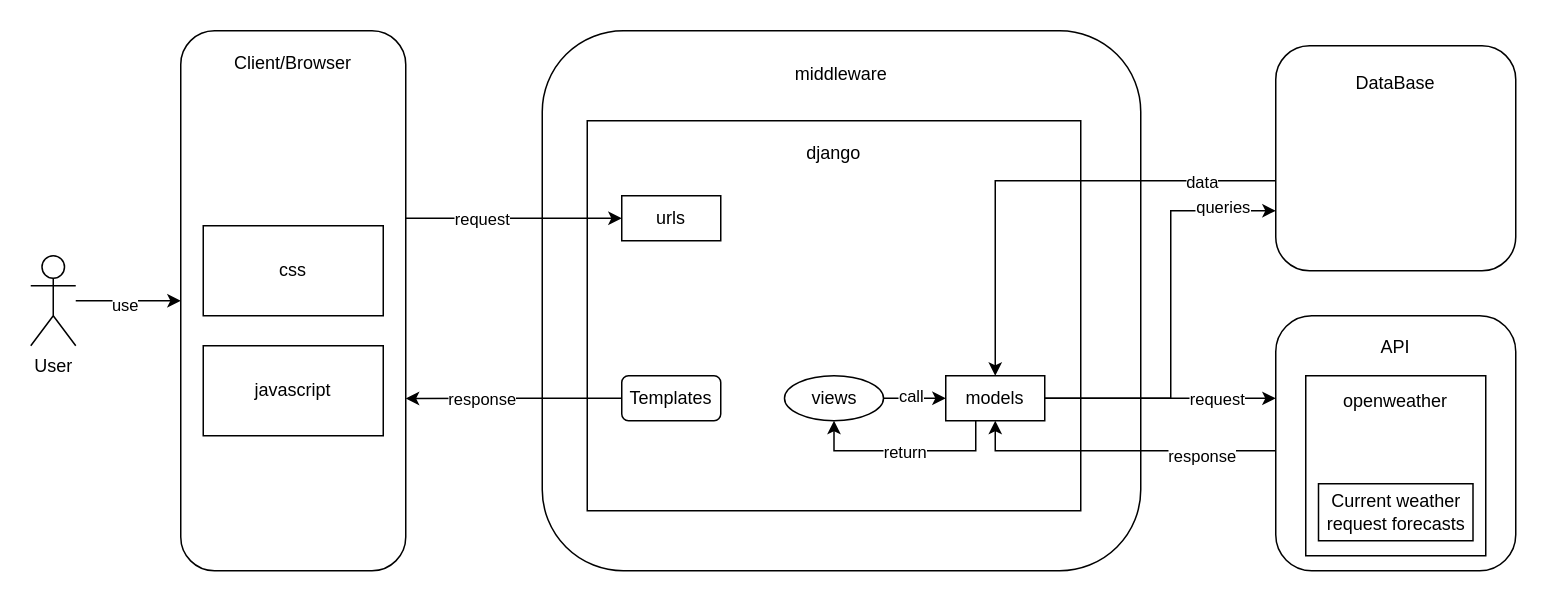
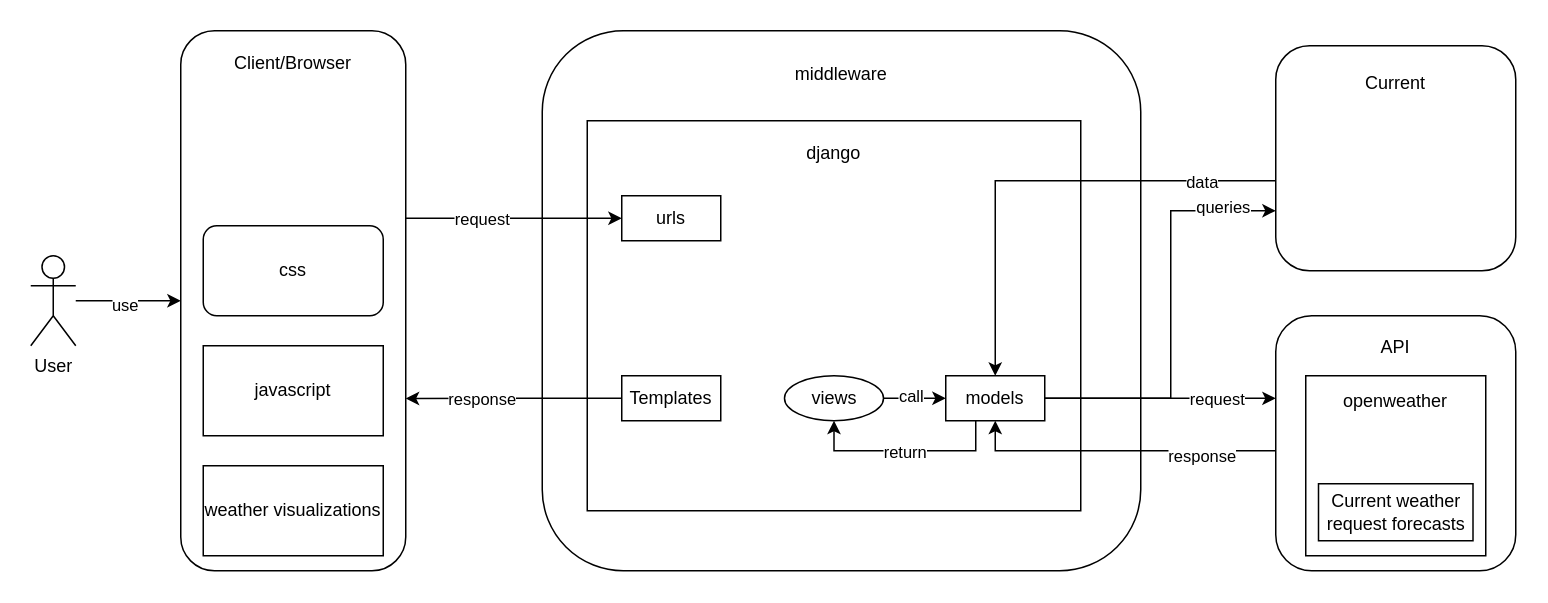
node "DataBase": label "DataBase" -> "Current"
node "css": shape rectangle -> rounded rectangle
node "Templates": shape rounded rectangle -> rectangle
node "weather visualizations": added
